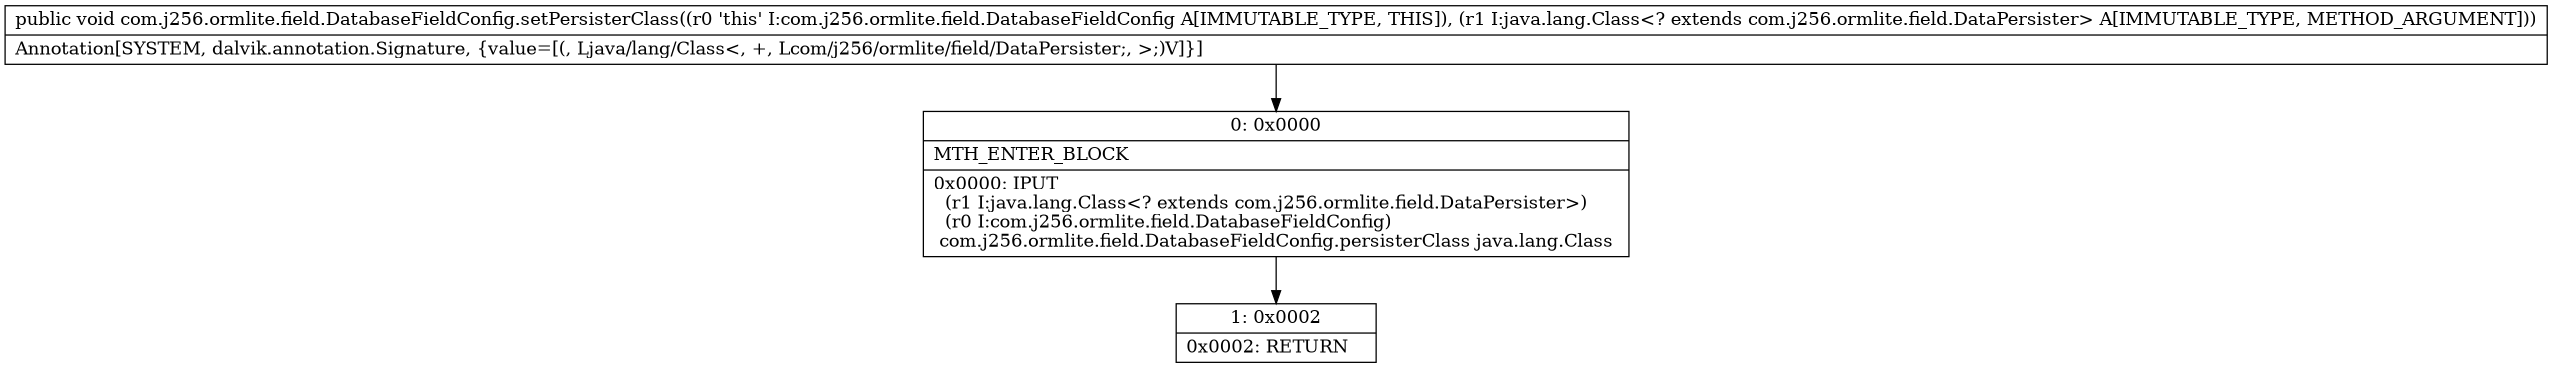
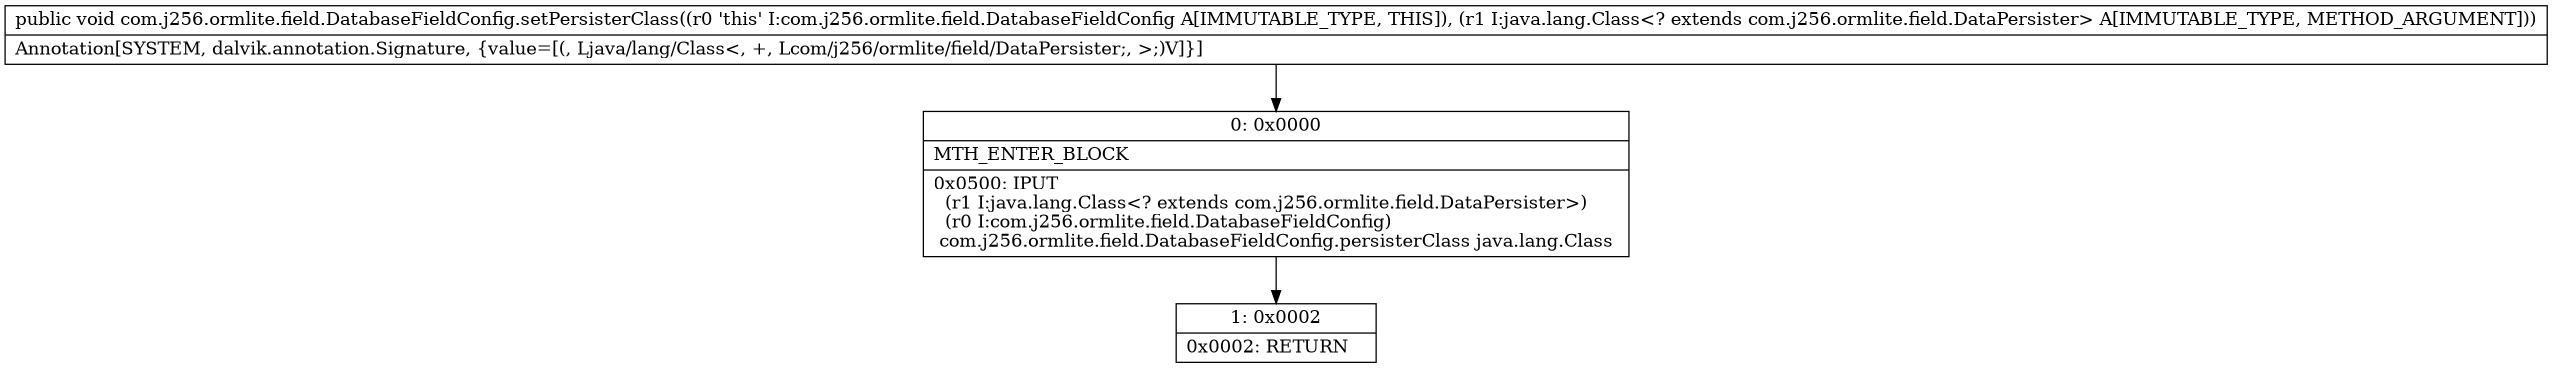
node "0: 0x0000": text "0x0000: IPUT" -> "0x0500: IPUT"
